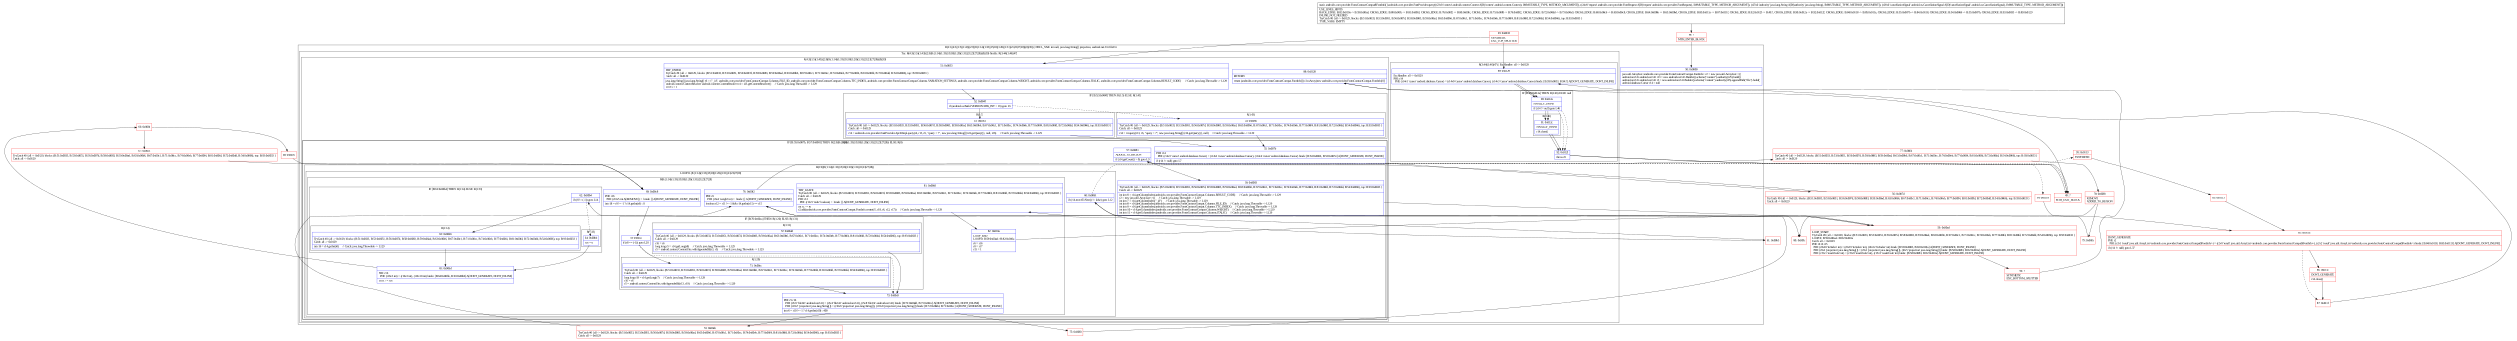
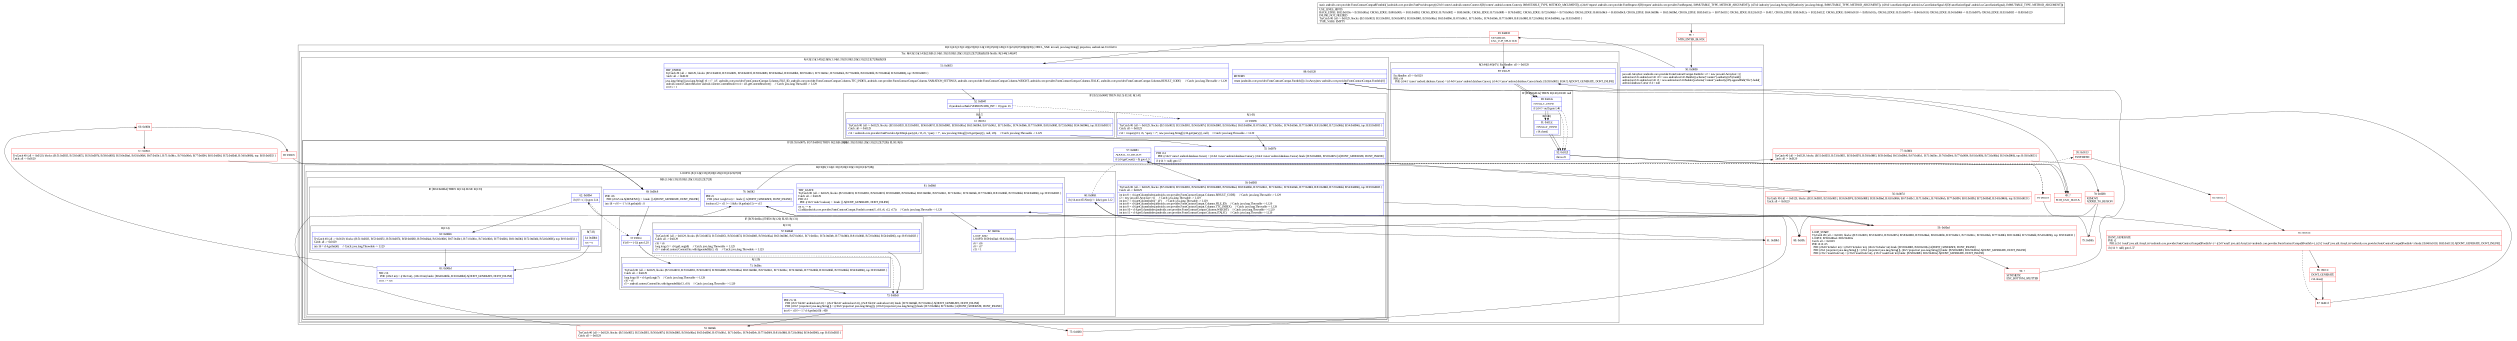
edge "50: 0x0000" -> "93: 0x0033": added
edge "55: 0x007b" -> "49: ?": now "55: 0x007b" -> "84: 0x0118"
edge "62: 0x00b4" -> "64: 0x00bb": now "62: 0x00b4" -> "70: 0x00ca"
